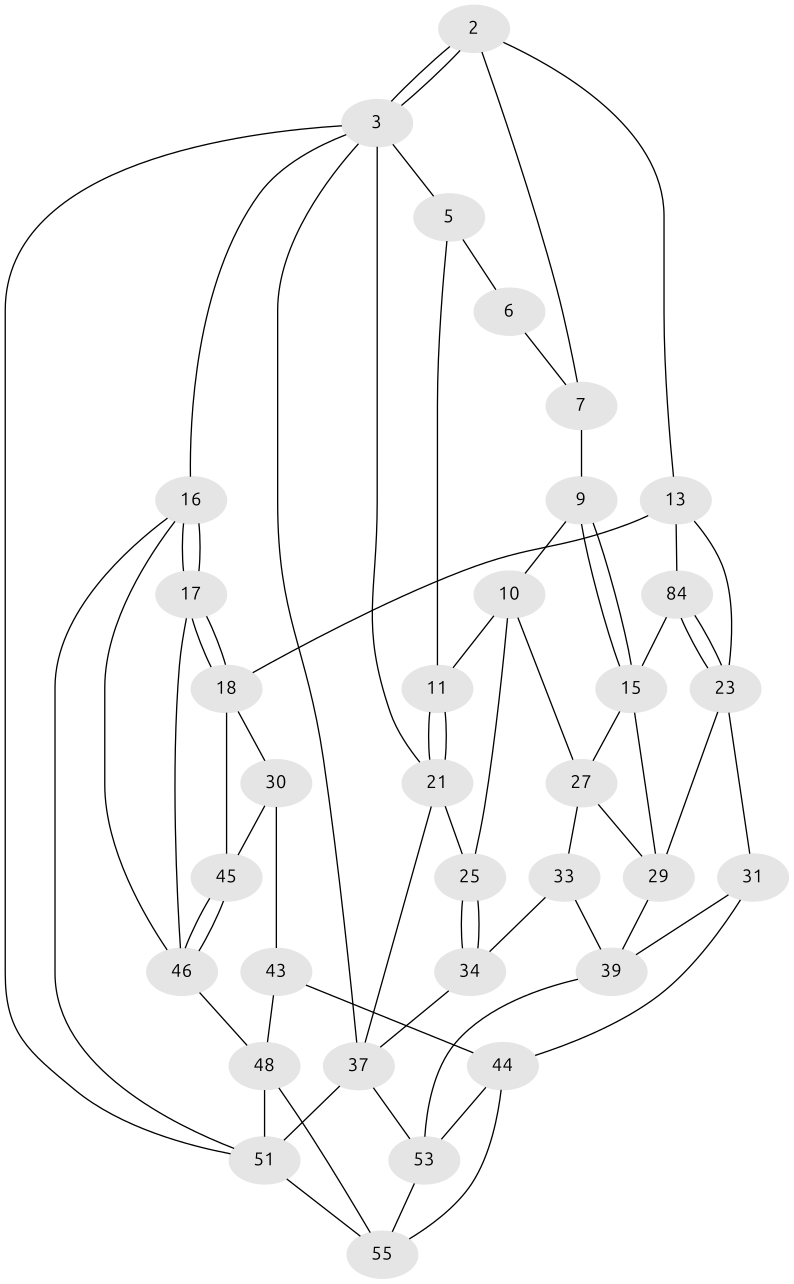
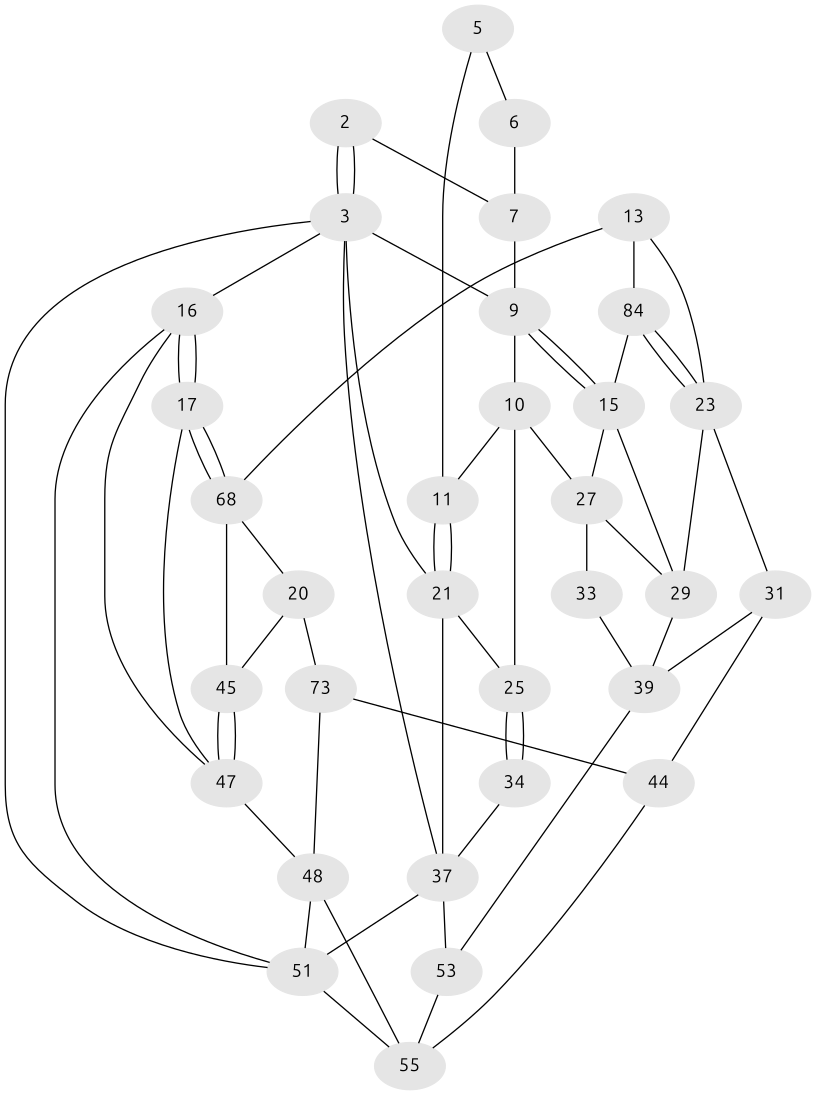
edge "3" -- "5": now "3" -- "9"
edge "2" -- "13": removed
node "18": label "18" -> "68"
node "30": label "30" -> "20"
edge "33" -- "34": removed
node "46": label "46" -> "47"
node "43": label "43" -> "73"
edge "44" -- "53": removed
